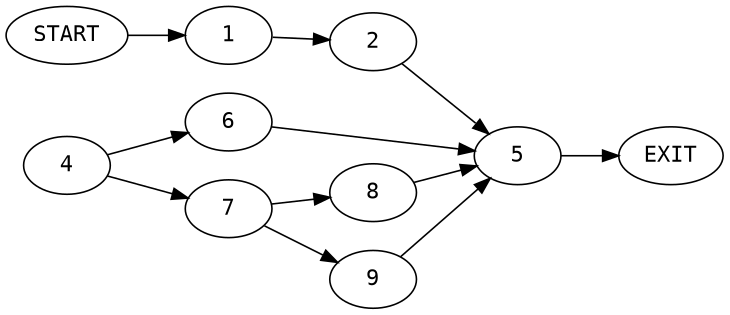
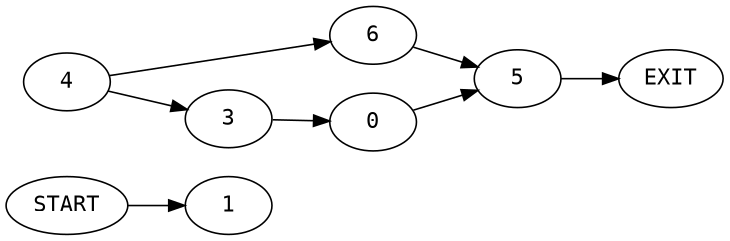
node "2": removed
node "8": label "8" -> "0"
node "7": label "7" -> "3"
node "9": removed
